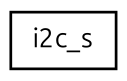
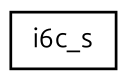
node "i2c_s": label "i2c_s" -> "i6c_s"
